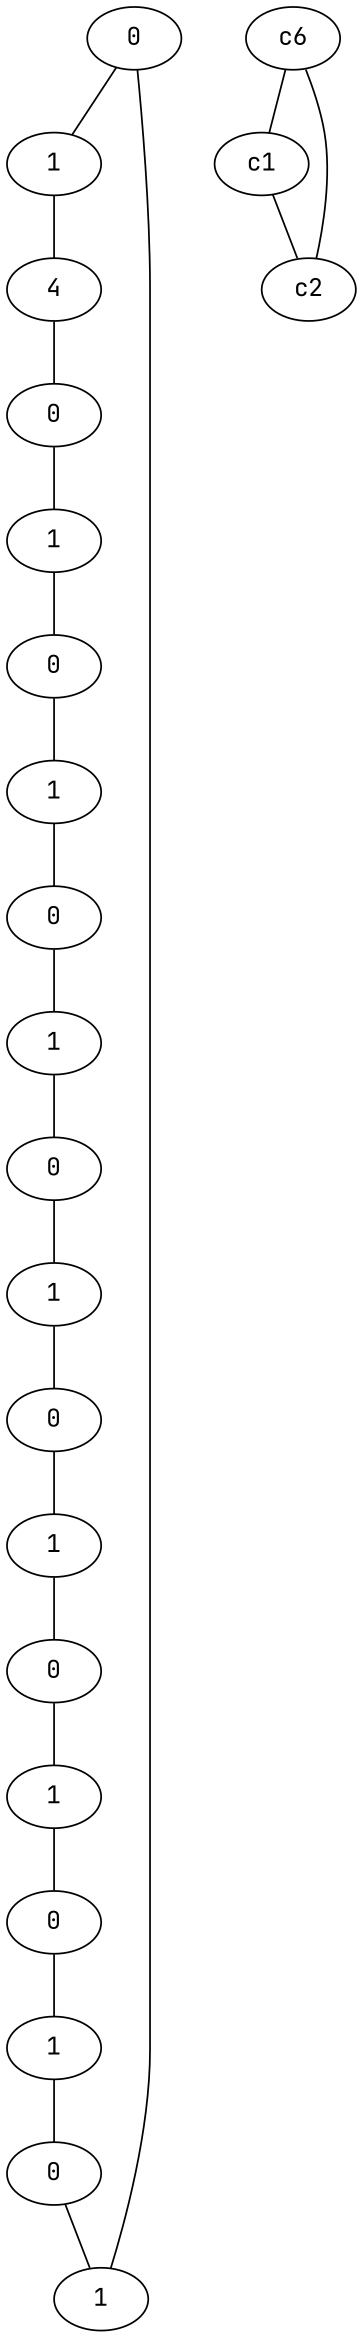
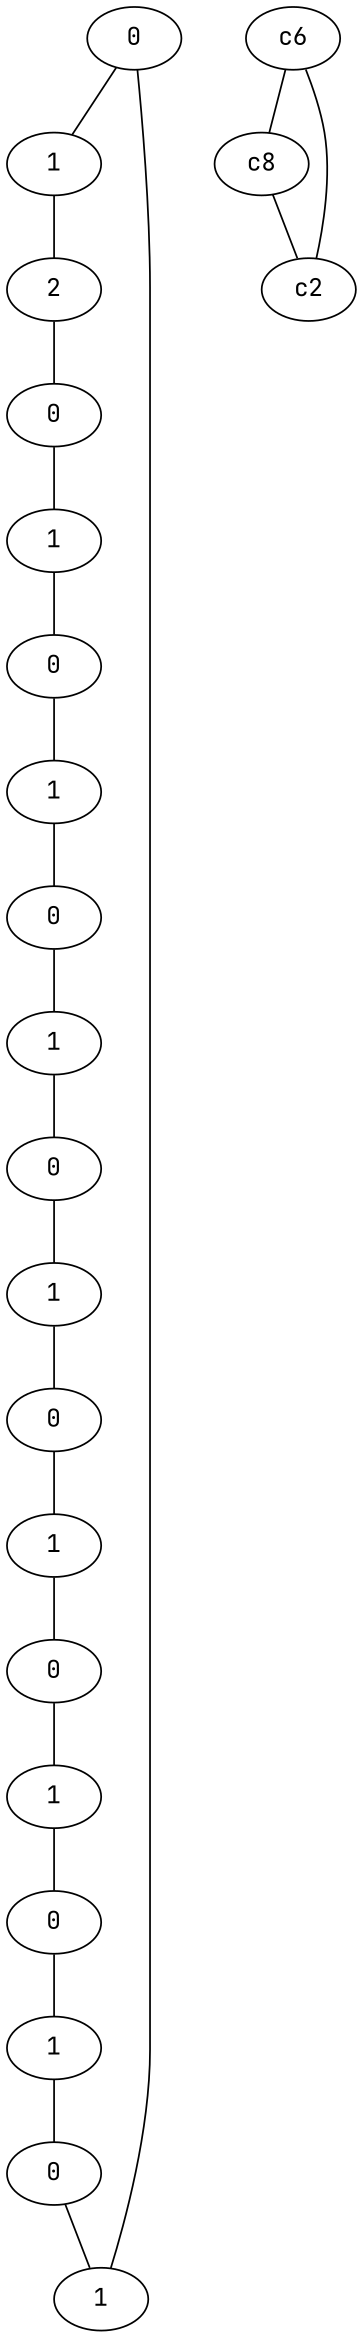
node "c1": label "c1" -> "c8"
node "4": label "4" -> "2"
